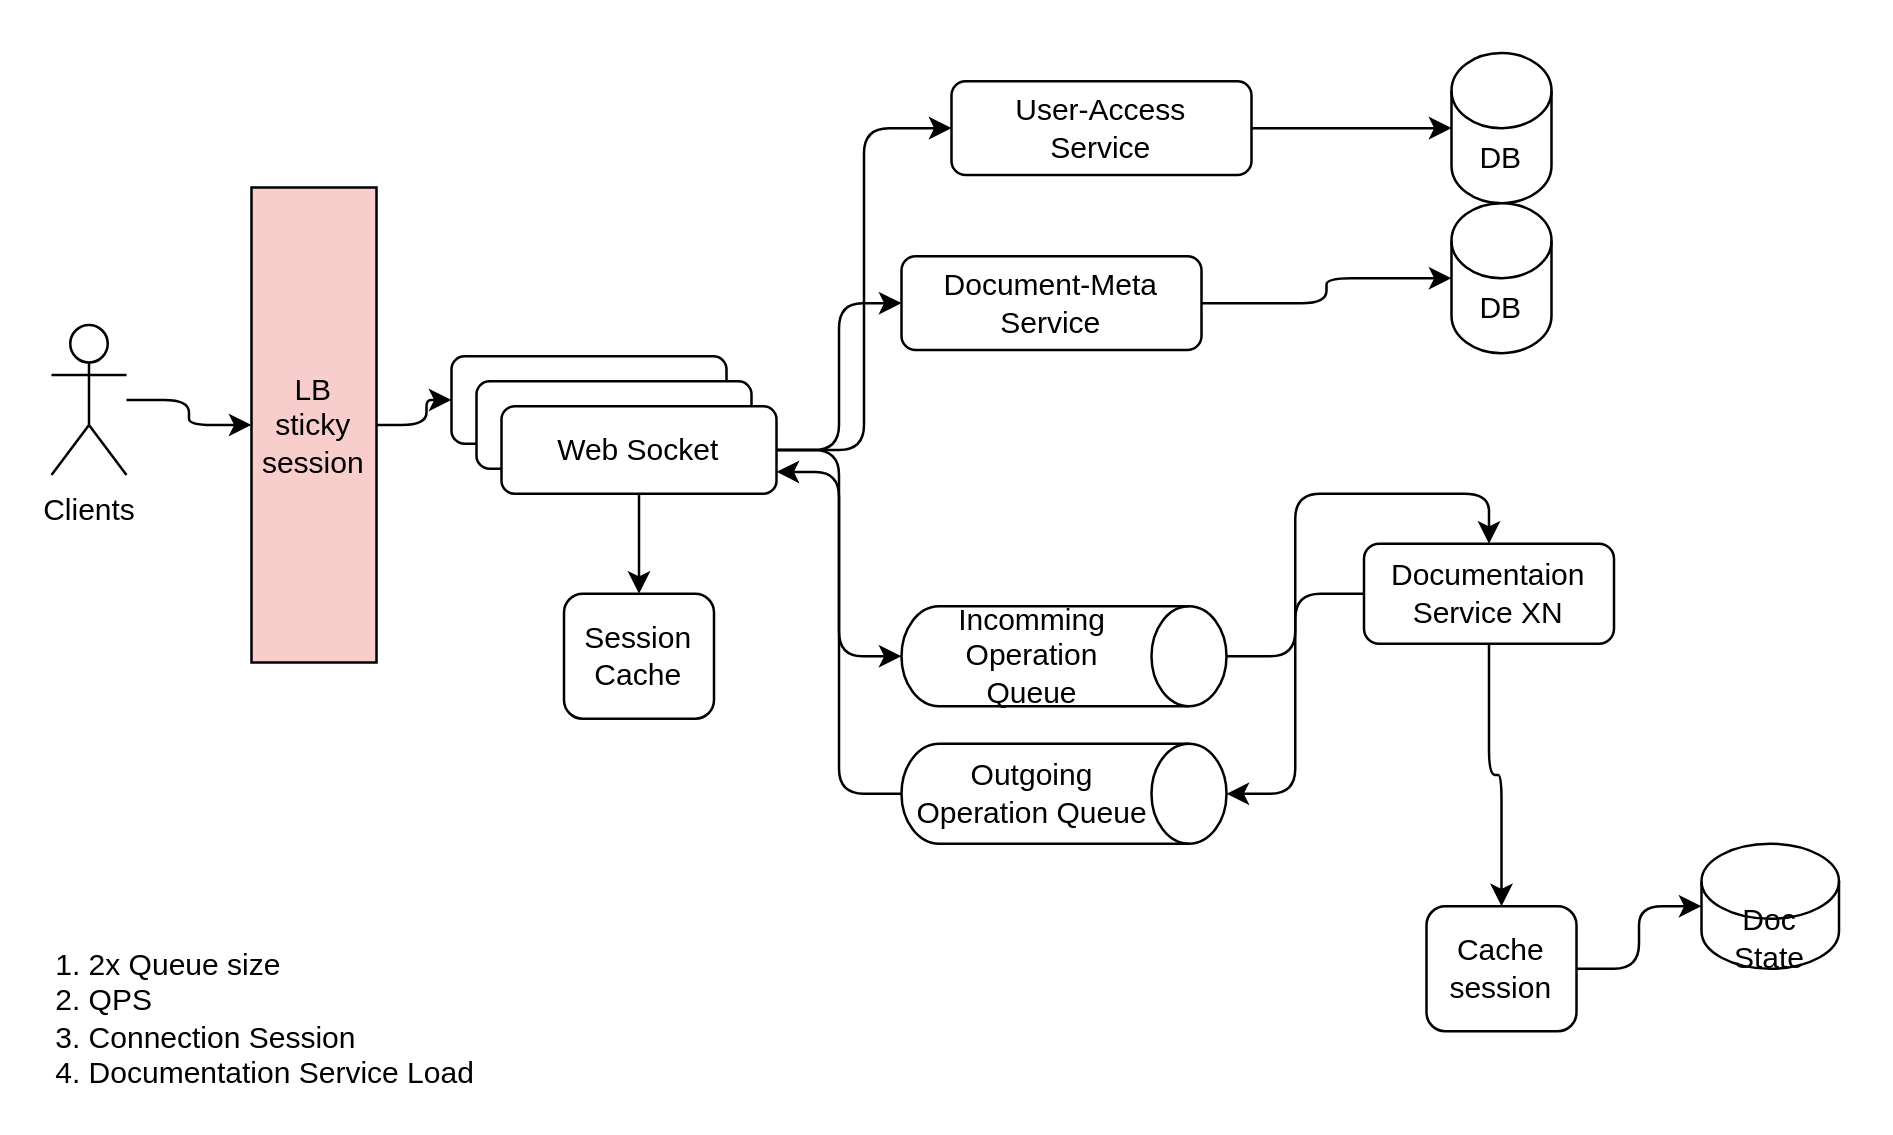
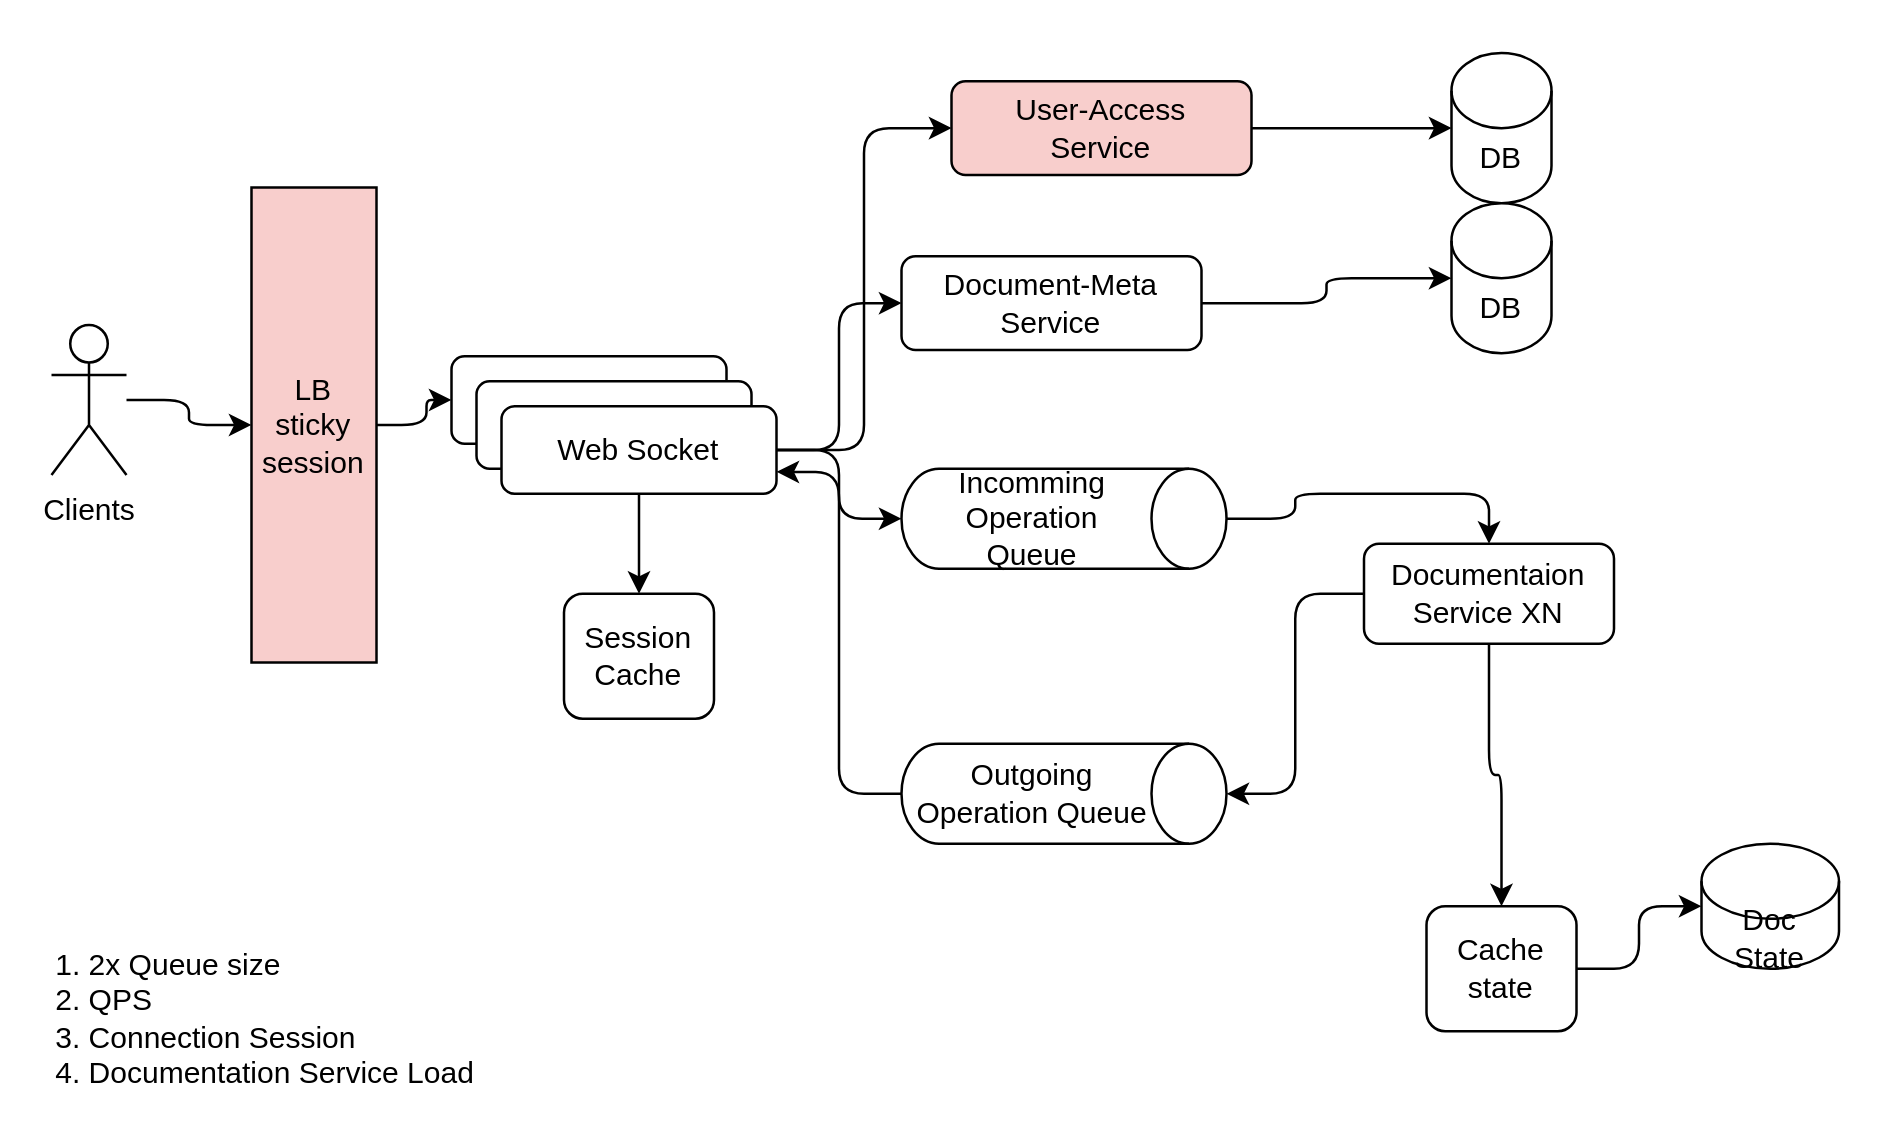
node "User-Access Service": fillcolor #ffffff -> #f8cecc
node "Incomming Operation Queue": moved (1064, 656) -> (1064, 519)
node "Cache session": label "Cache session" -> "Cache state"
